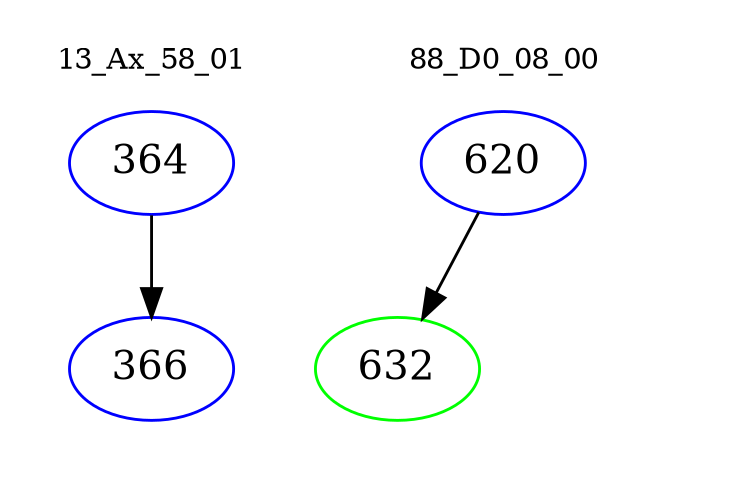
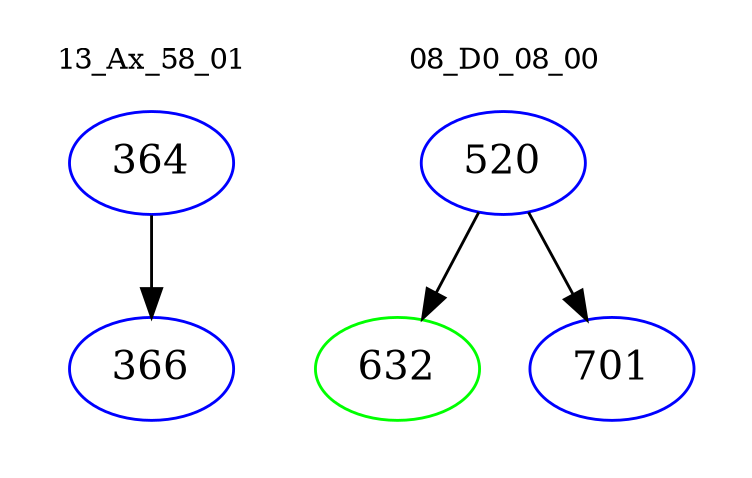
cluster "88_D0_08_00": label "88_D0_08_00" -> "08_D0_08_00"
node "620": label "620" -> "520"
node "701": added
